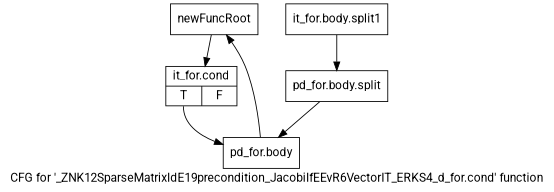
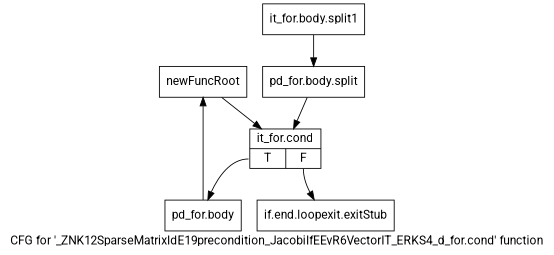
edge "pd_for.body.split" -> "pd_for.body": now "pd_for.body.split" -> "it_for.cond"
node "if.end.loopexit.exitStub": added
